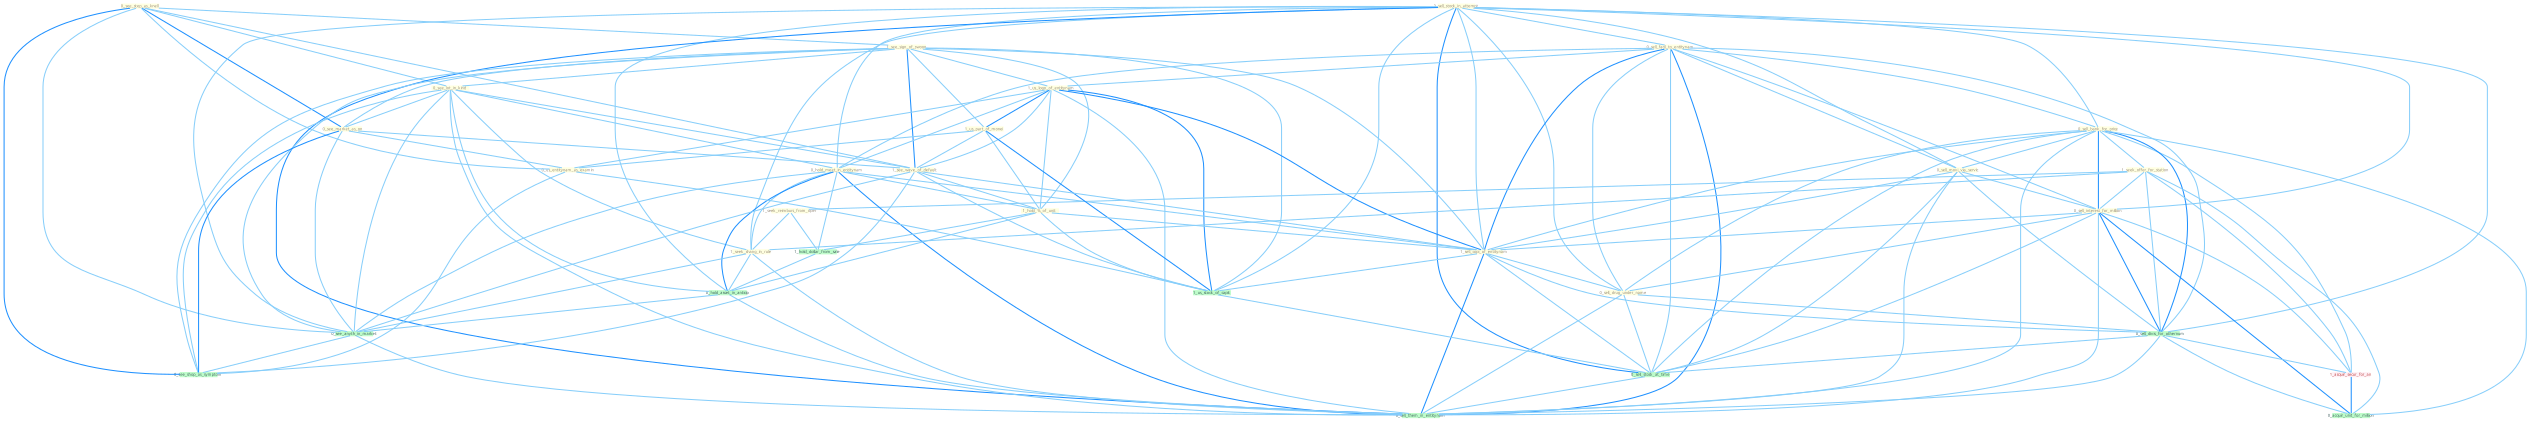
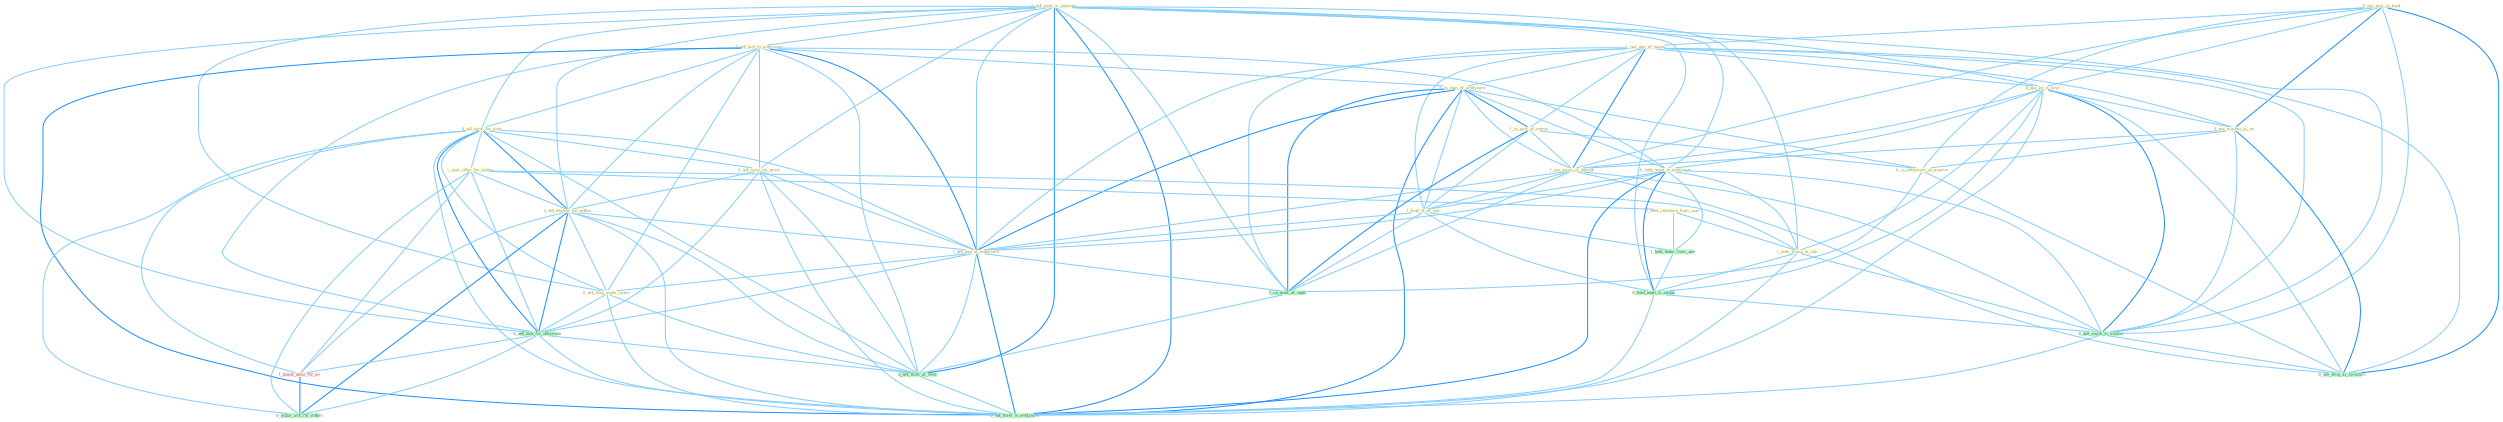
edge "0_sell_stock_in_attempt" -- "0_see_lot_in_kind": added
edge "0_see_lot_in_kind" -- "0_see_anyth_in_market": color #87cefa -> #1e90ff
edge "1_us_logo_of_entitynam" -- "0_sell_them_in_entitynam": color #87cefa -> #1e90ff
